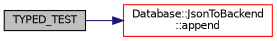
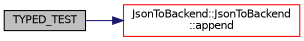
node "Database::JsonToBackend ::append": label "Database::JsonToBackend ::append" -> "JsonToBackend::JsonToBackend ::append"
